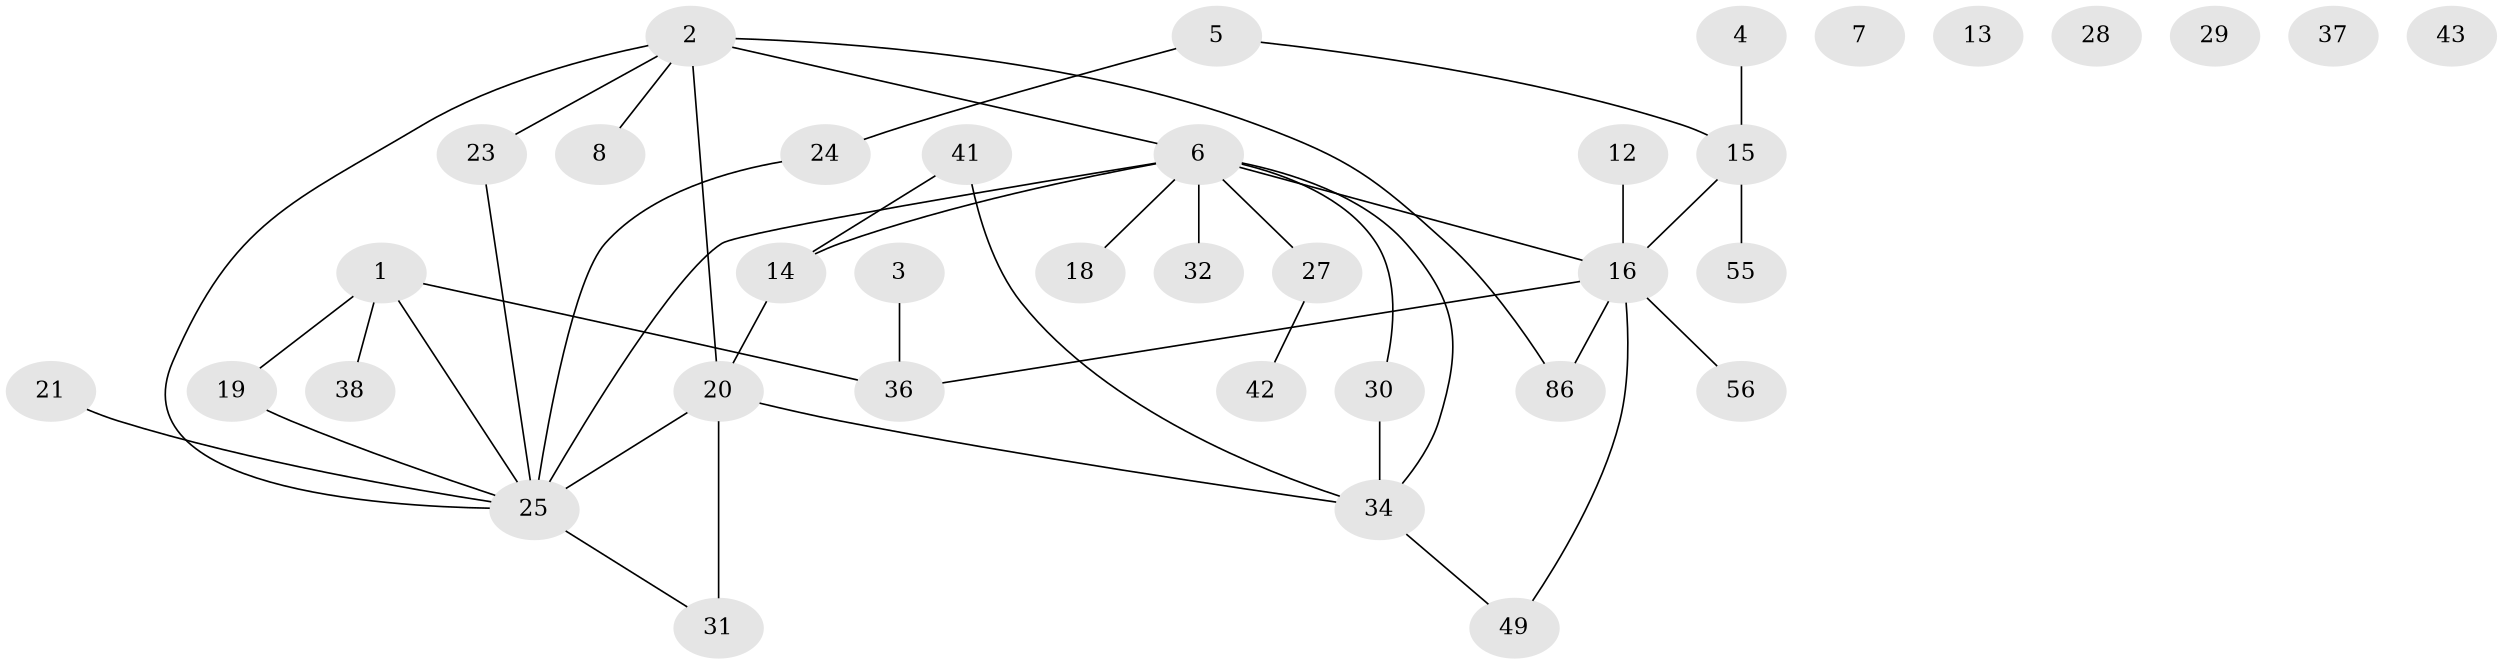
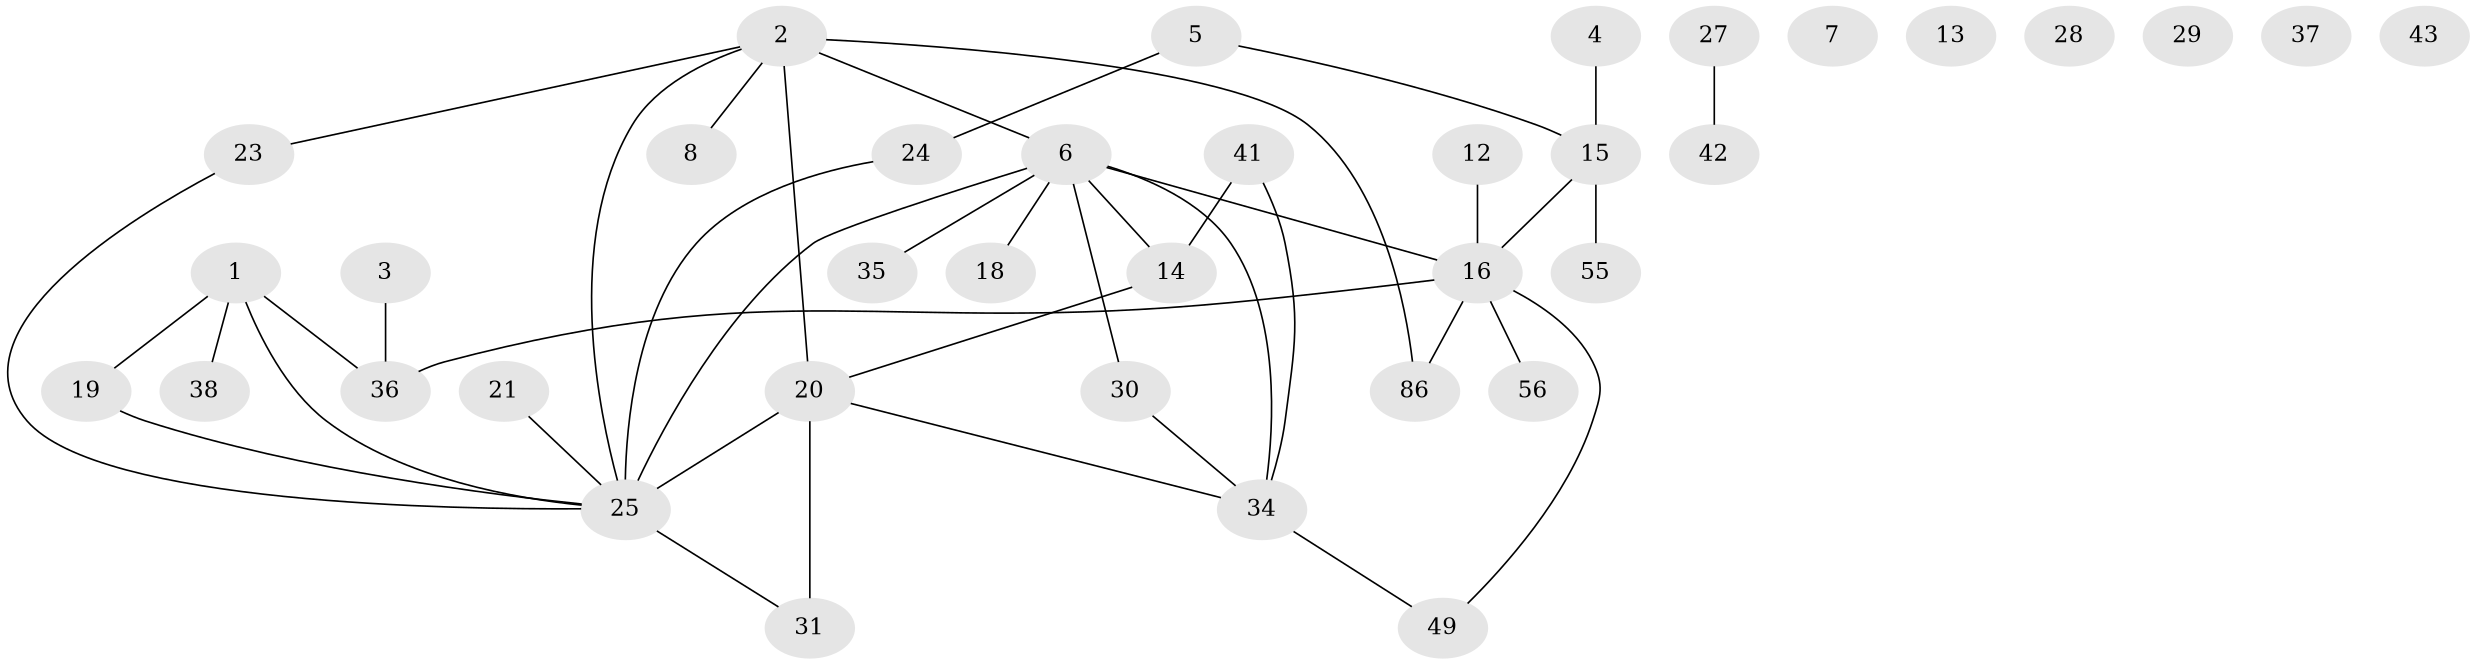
edge "6" -- "27": removed
node "32": label "32" -> "35"
